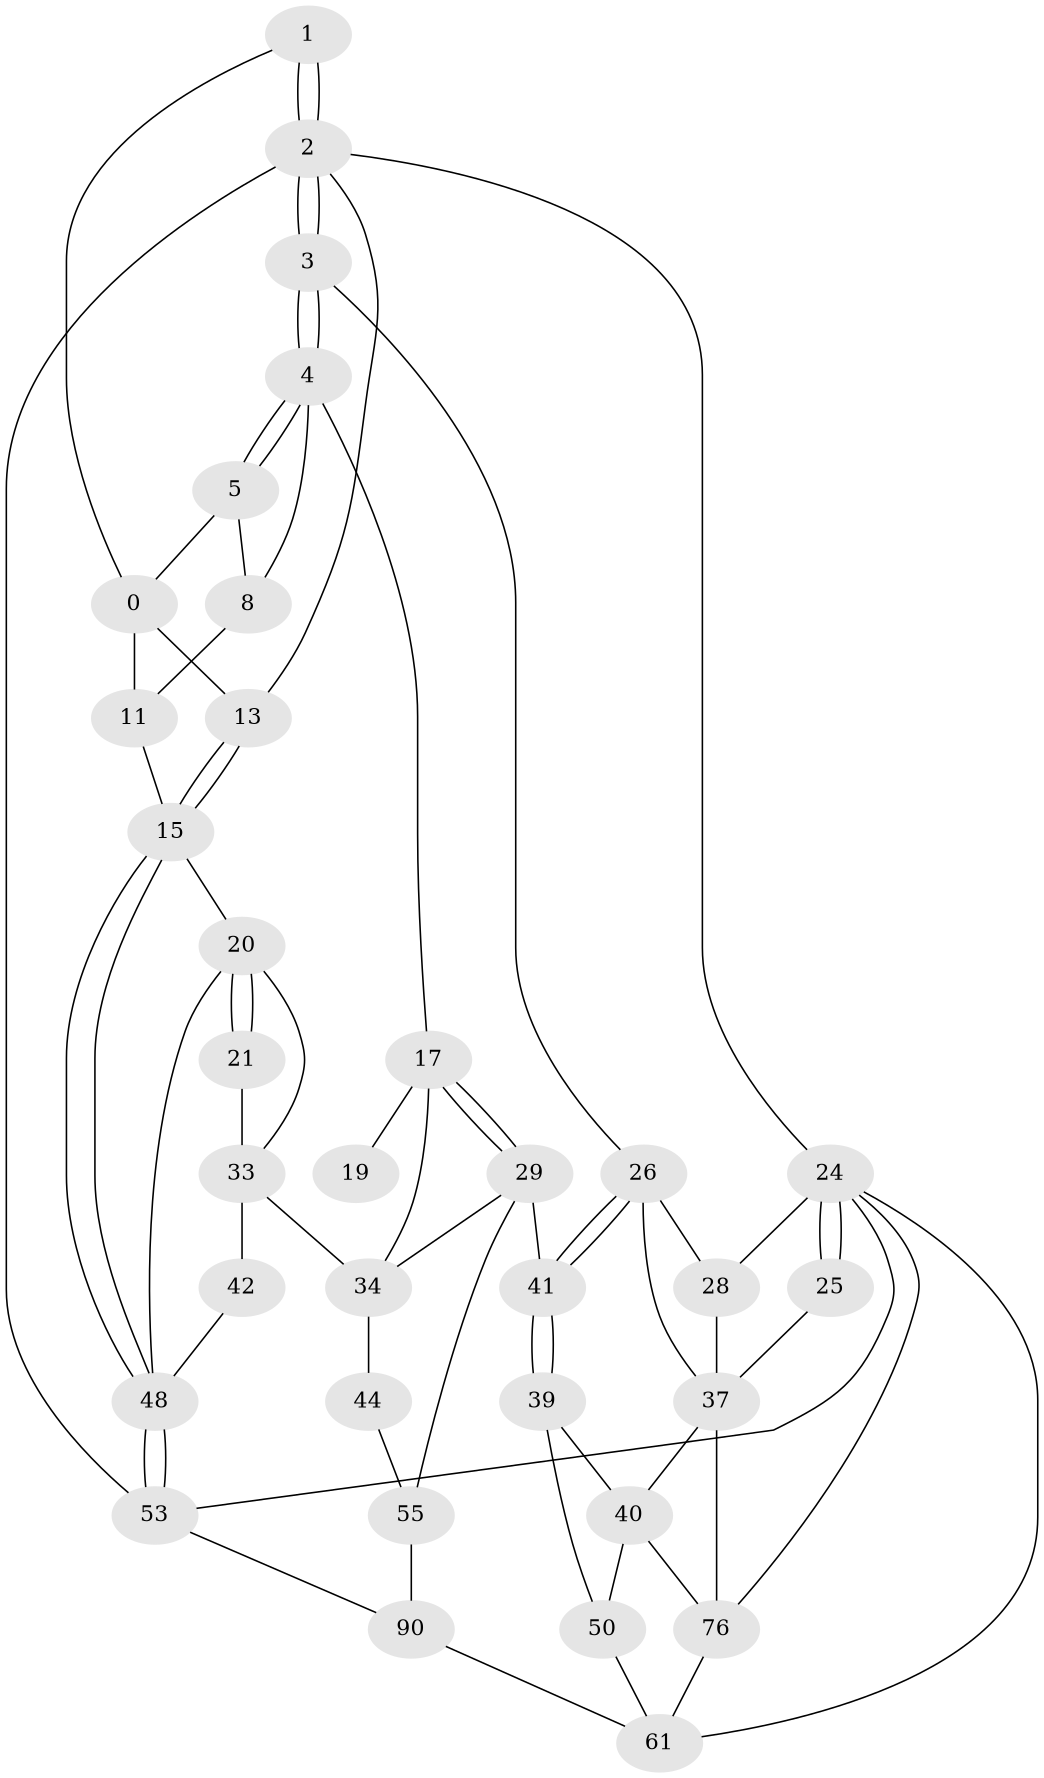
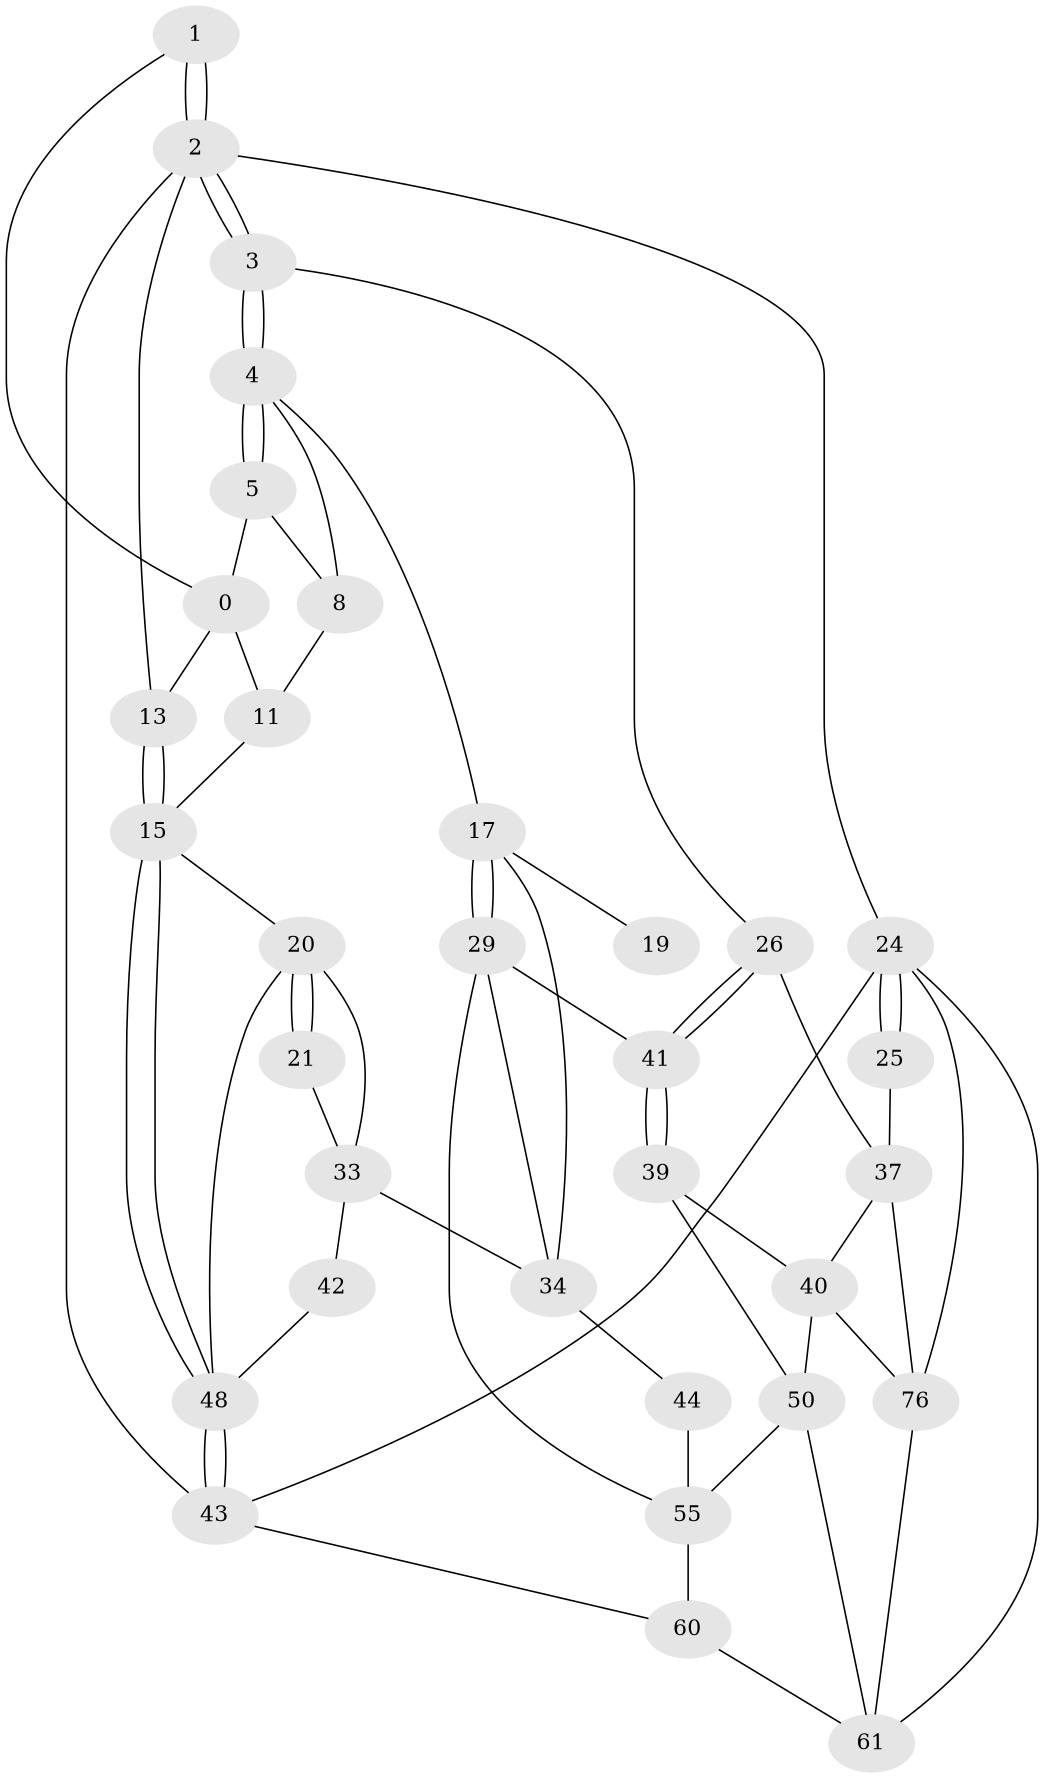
node "28": removed
edge "50" -- "55": added
node "53": label "53" -> "43"
node "90": label "90" -> "60"
